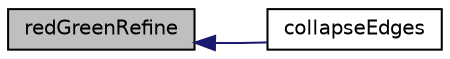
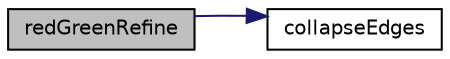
edge "collapseEdges" -> "redGreenRefine": reversed
